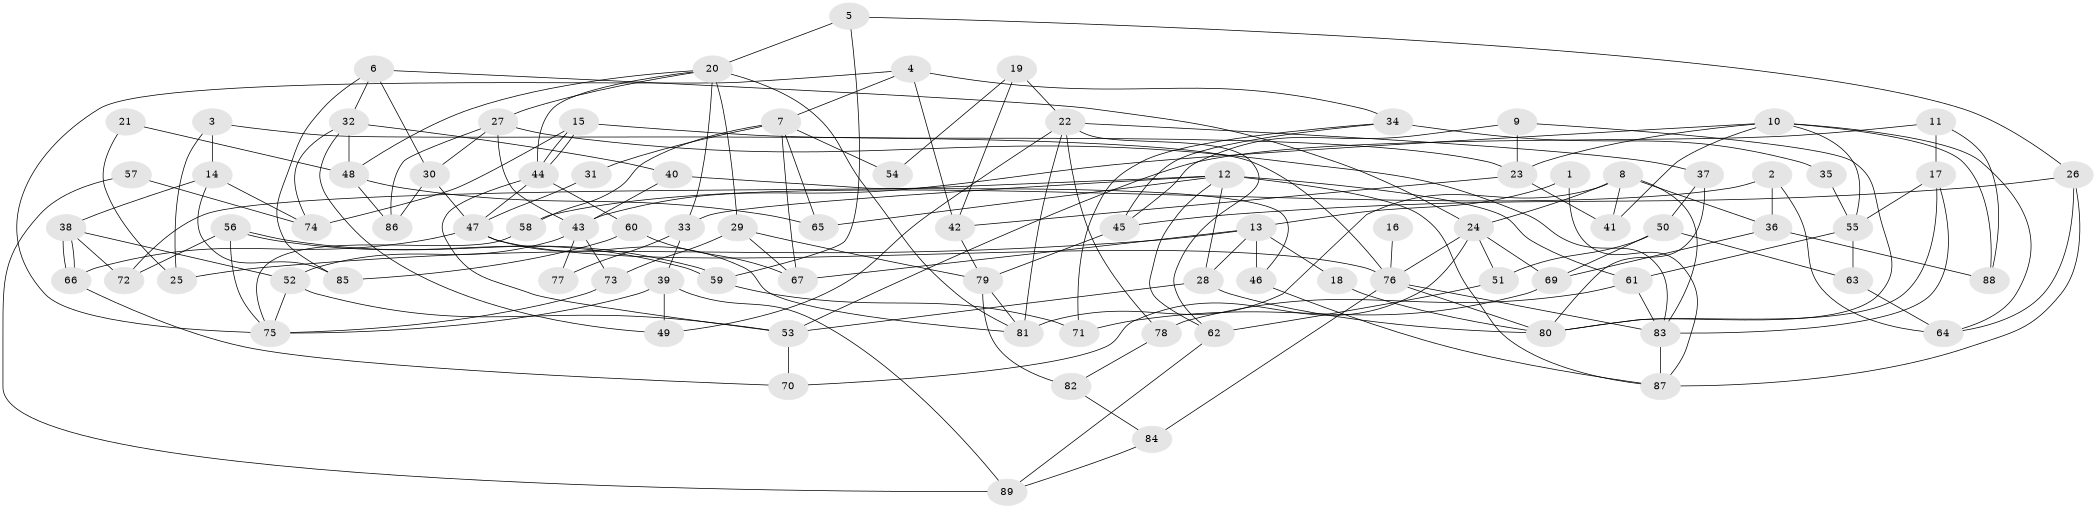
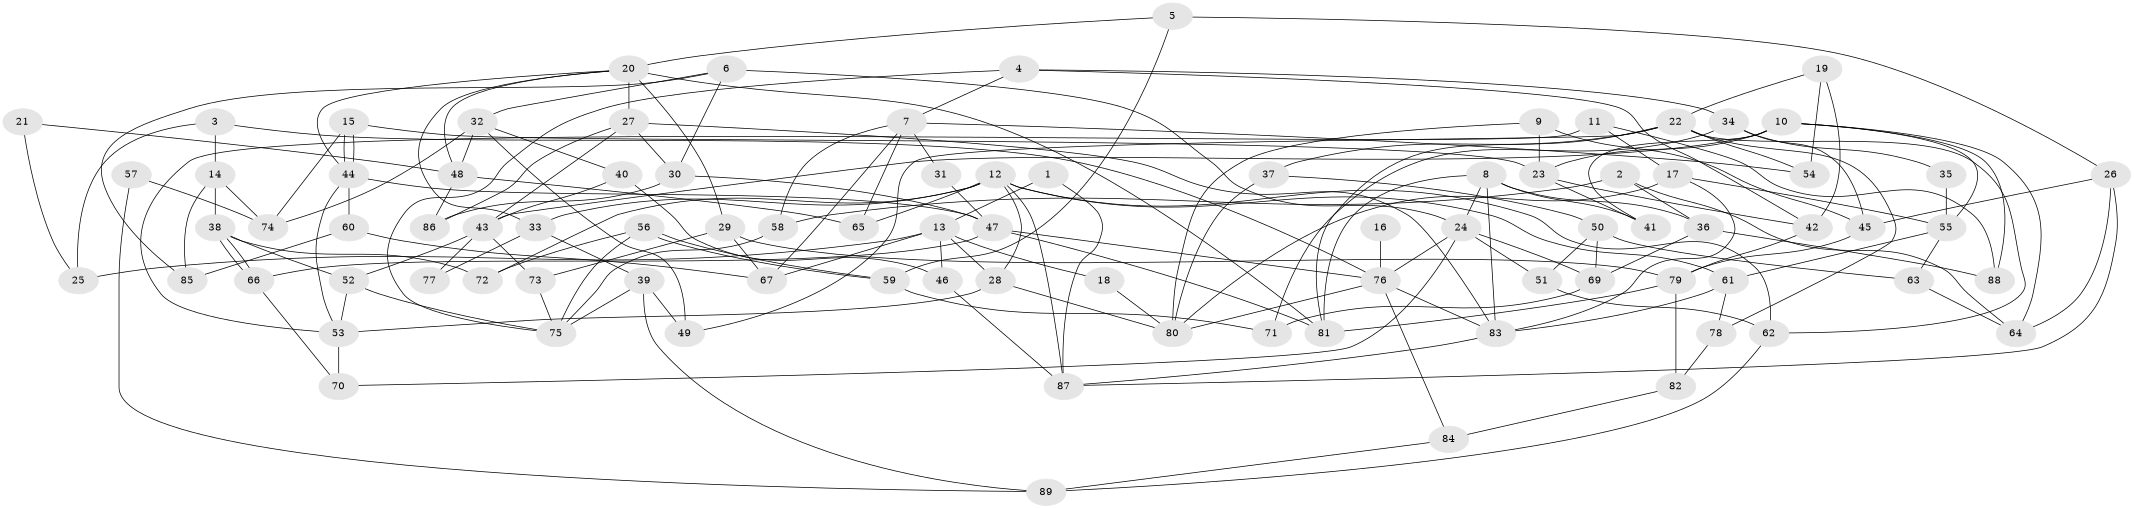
edge "22" -- "54": added
